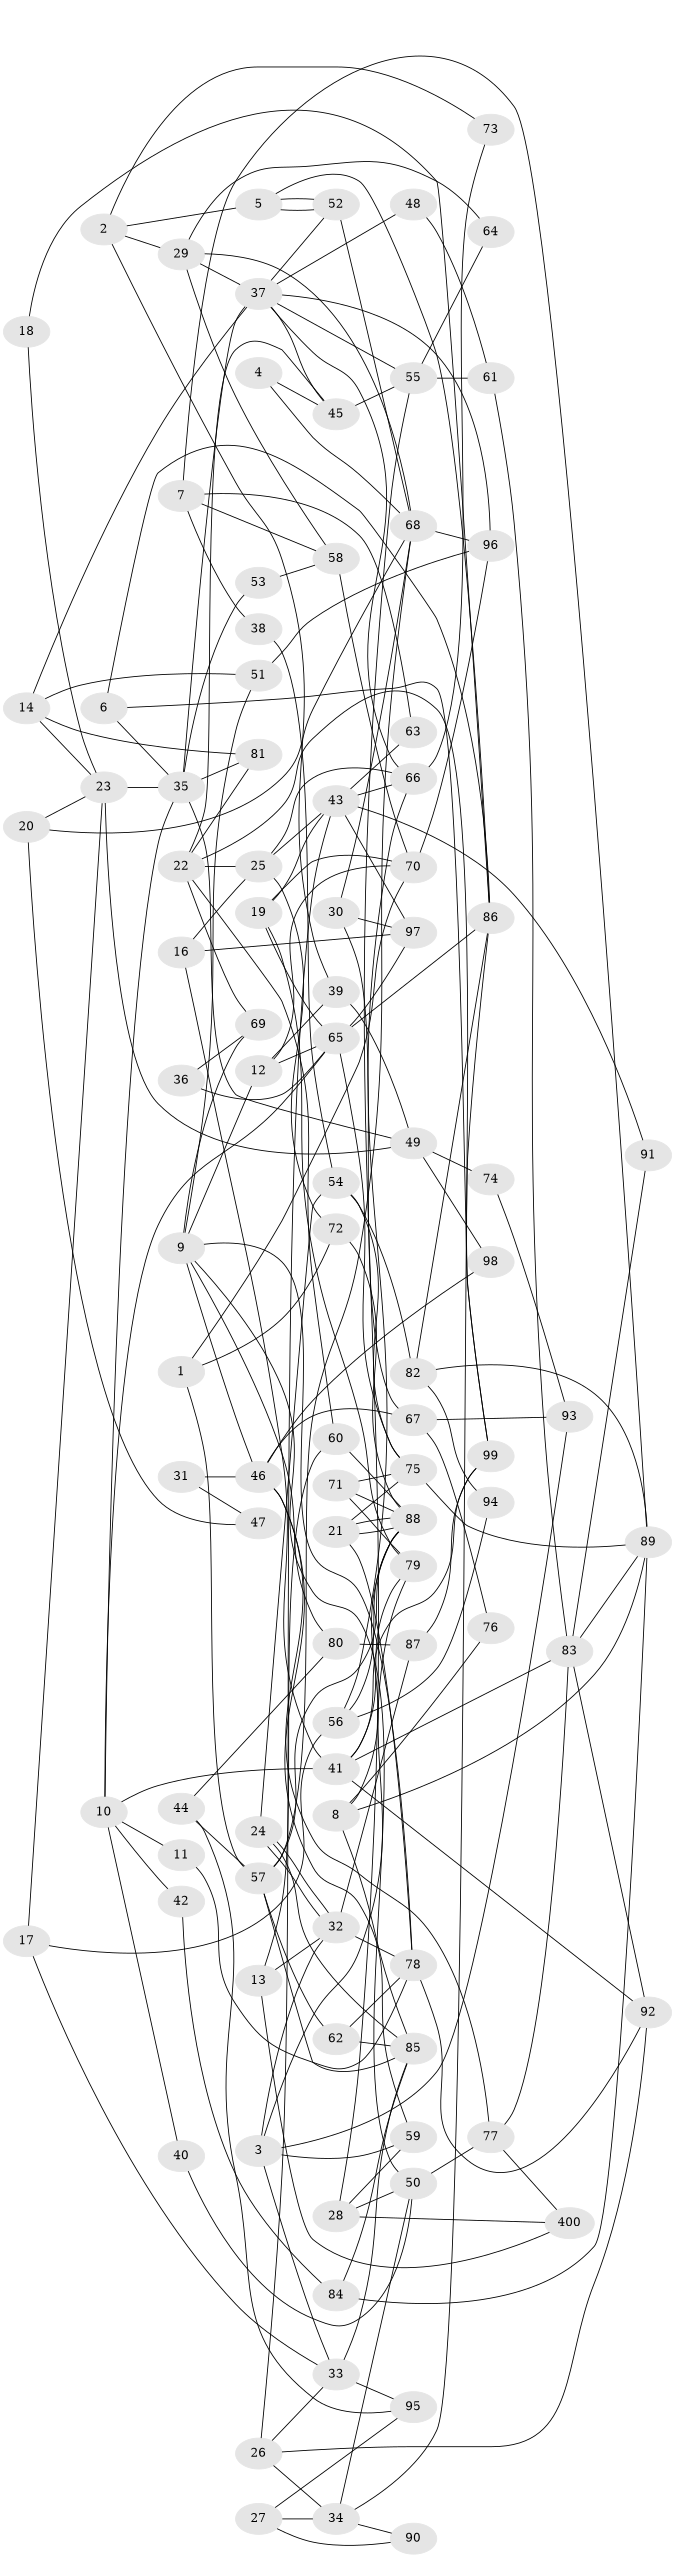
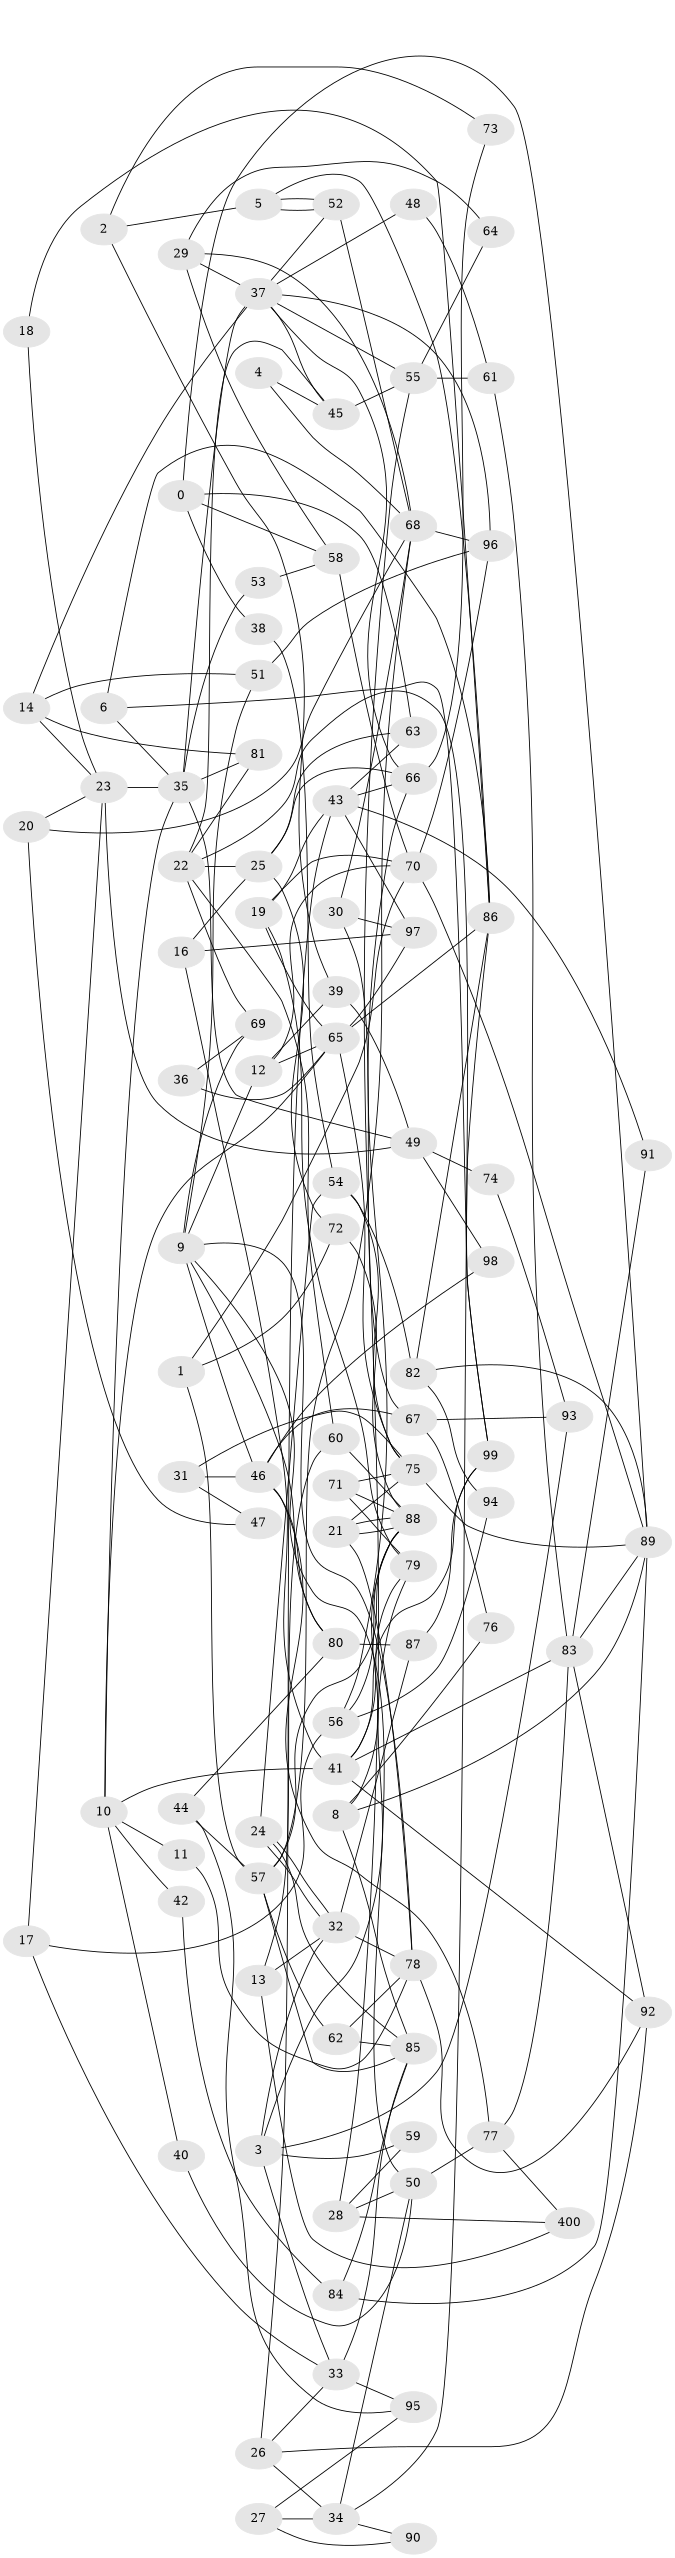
edge "2" -- "29": removed
node "7": label "7" -> "0"
edge "43" -- "25": now "63" -- "25"
edge "70" -- "89": added
edge "75" -- "31": added
edge "46" -- "59": now "46" -- "80"
